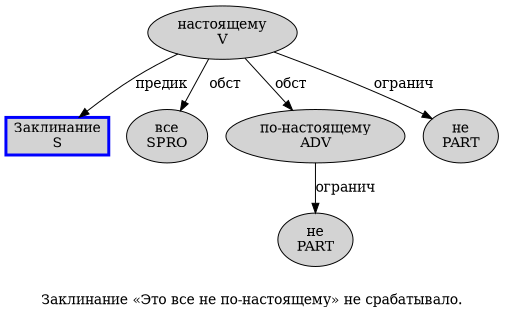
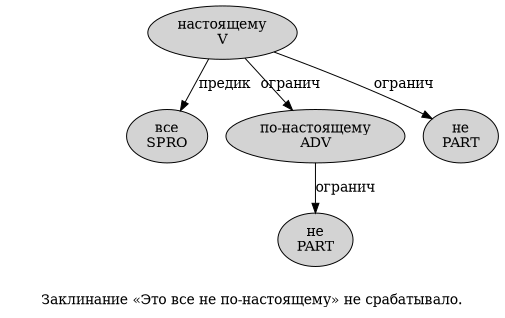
edge "настоящему V" -> "все SPRO": label "обст" -> "предик"
edge "настоящему V" -> "по-настоящему ADV": label "обст" -> "огранич"
node "Заклинание S": removed
